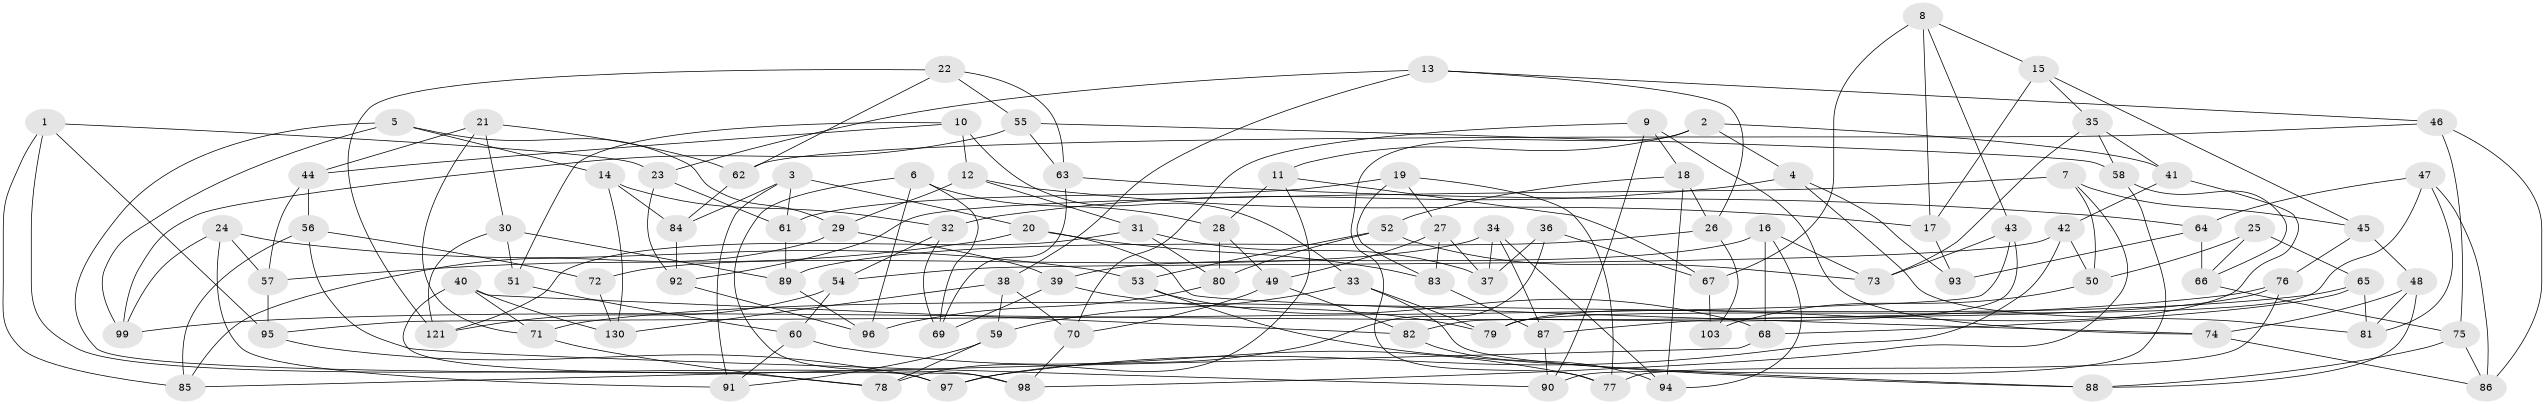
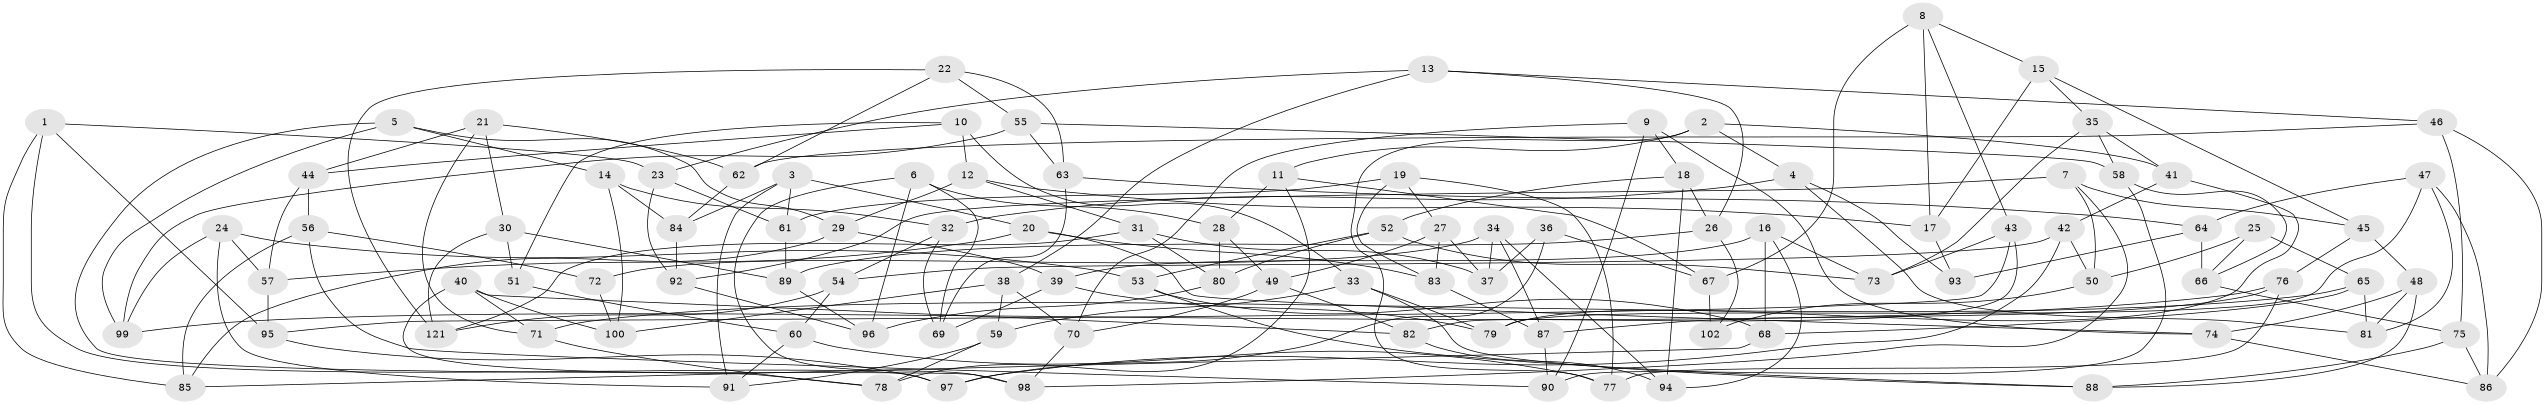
node "130": label "130" -> "100"
node "103": label "103" -> "102"
